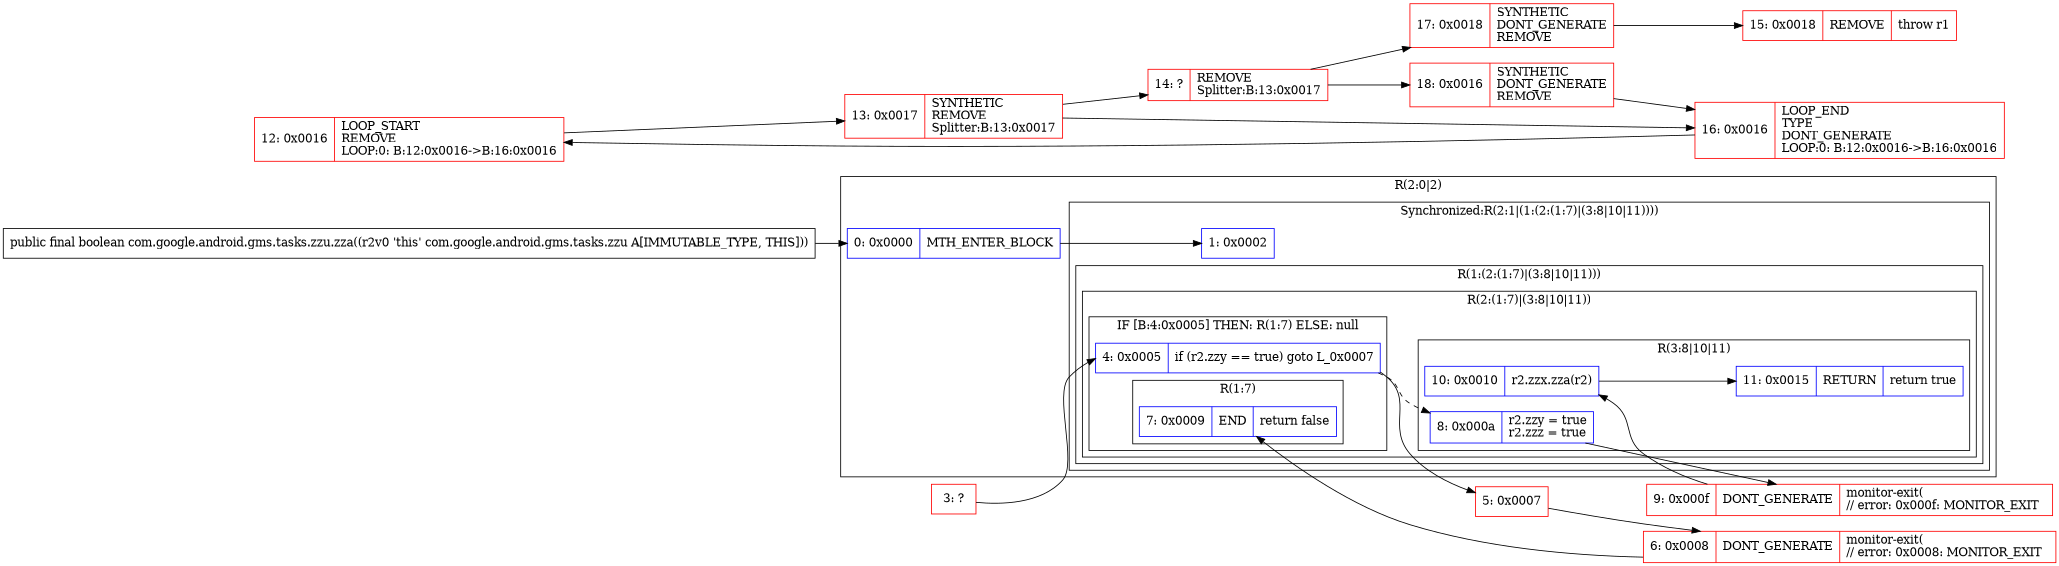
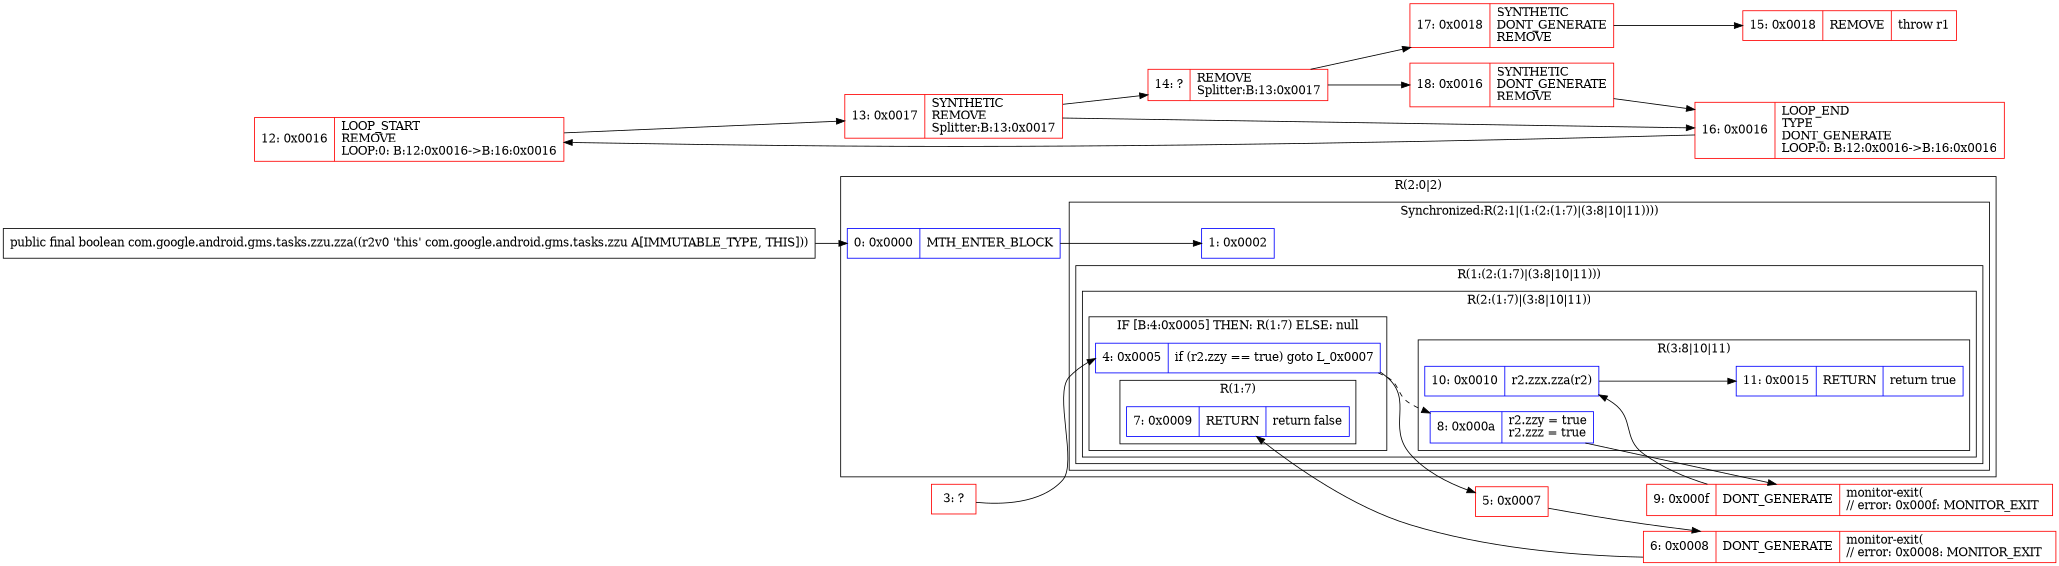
node "7: 0x0009": text "END" -> "RETURN"
